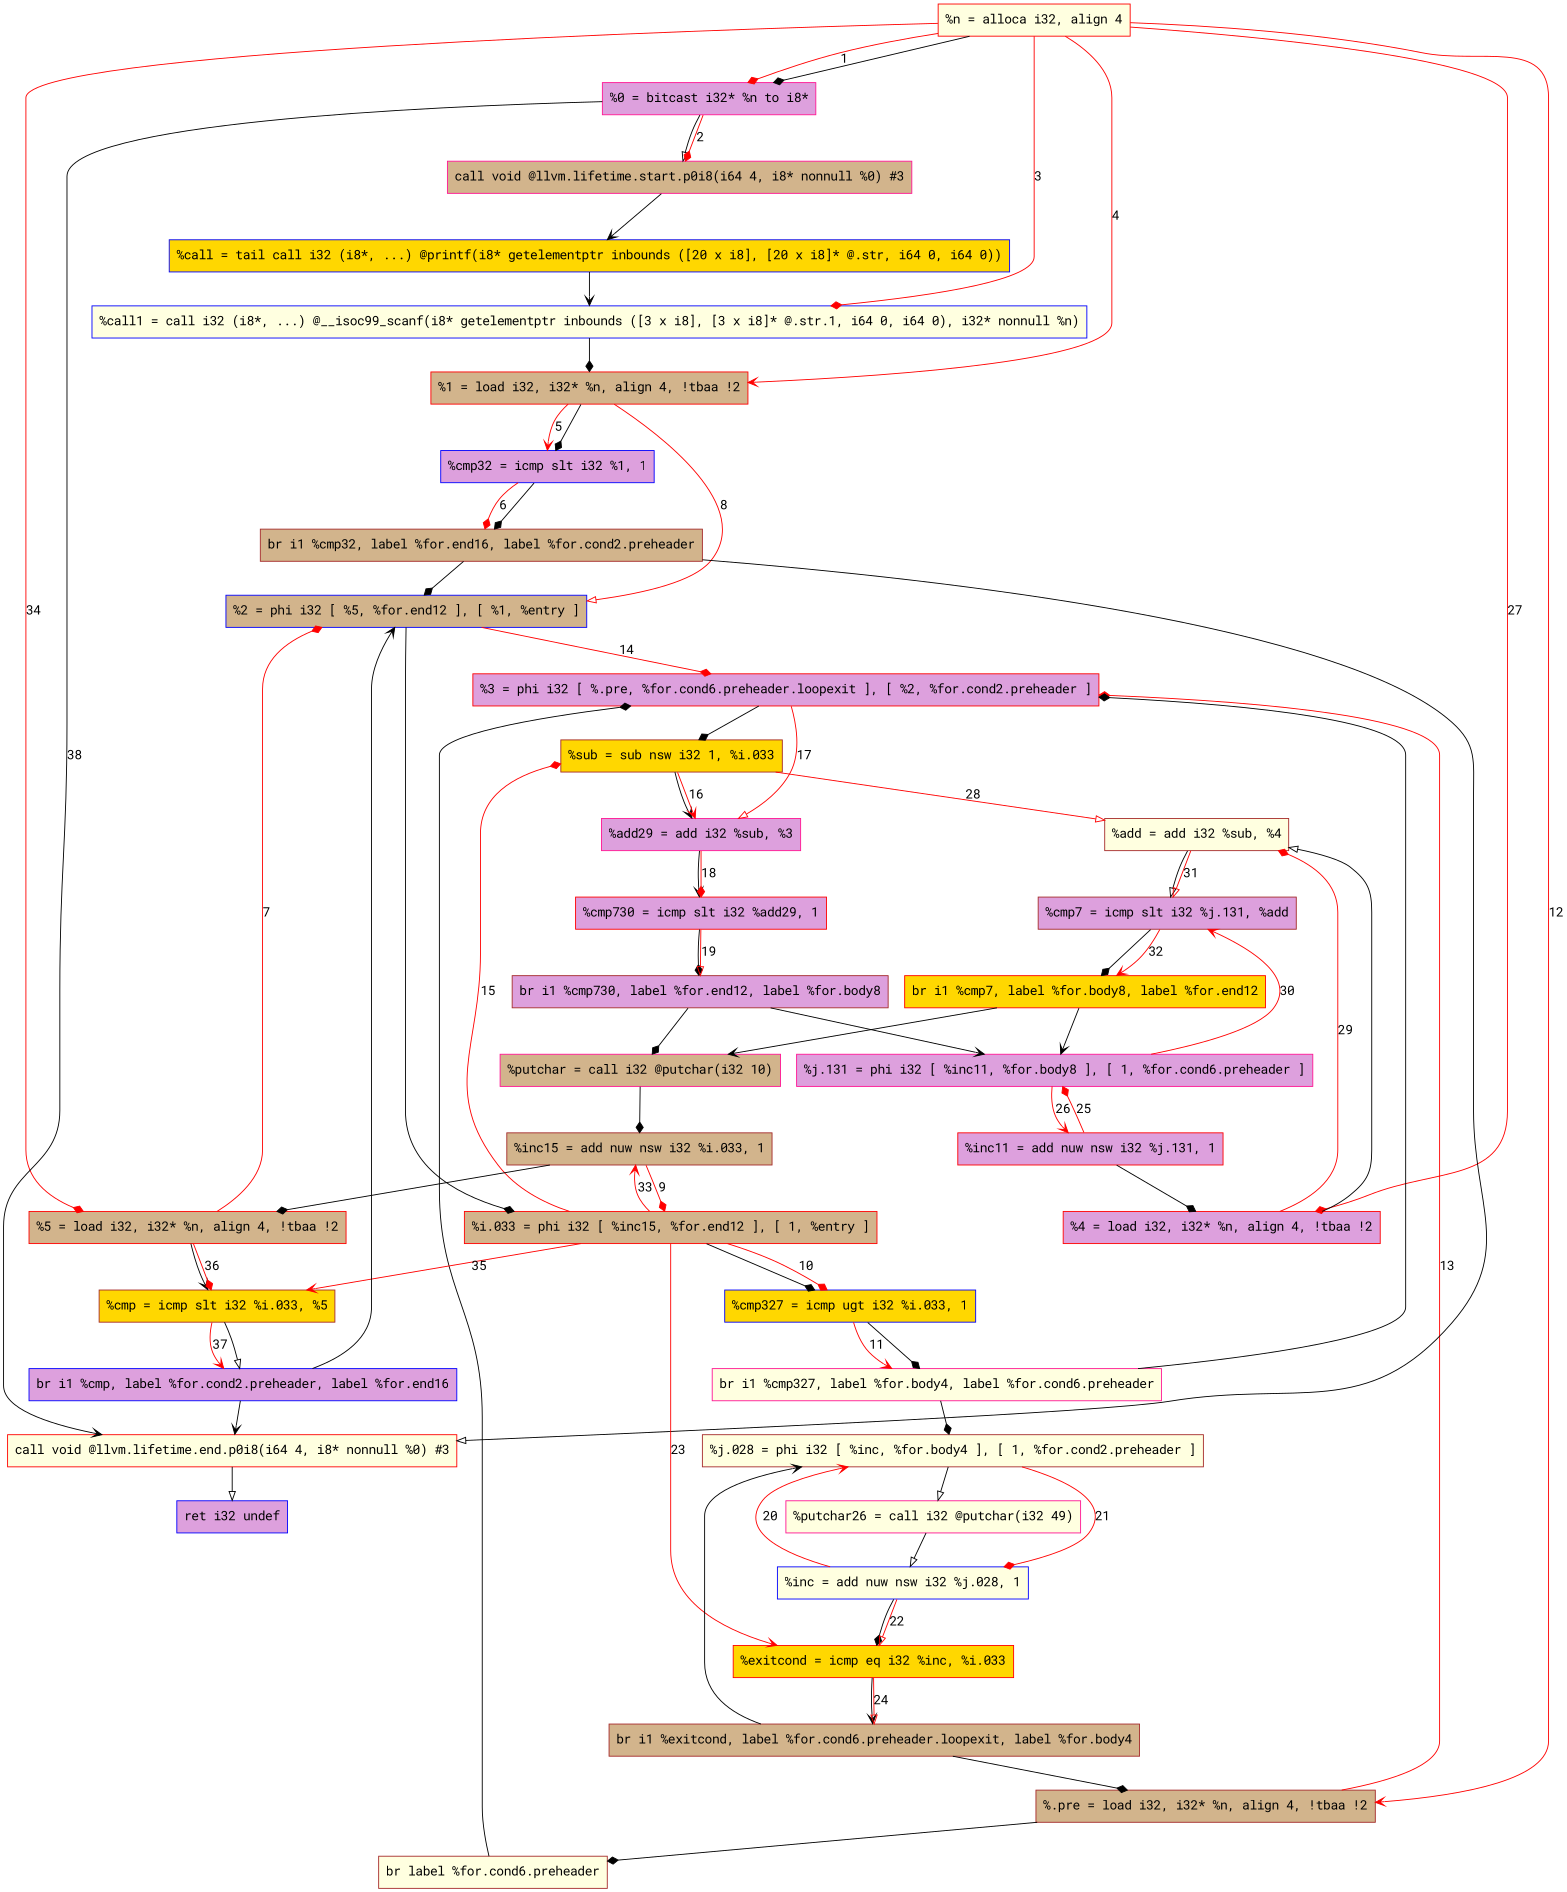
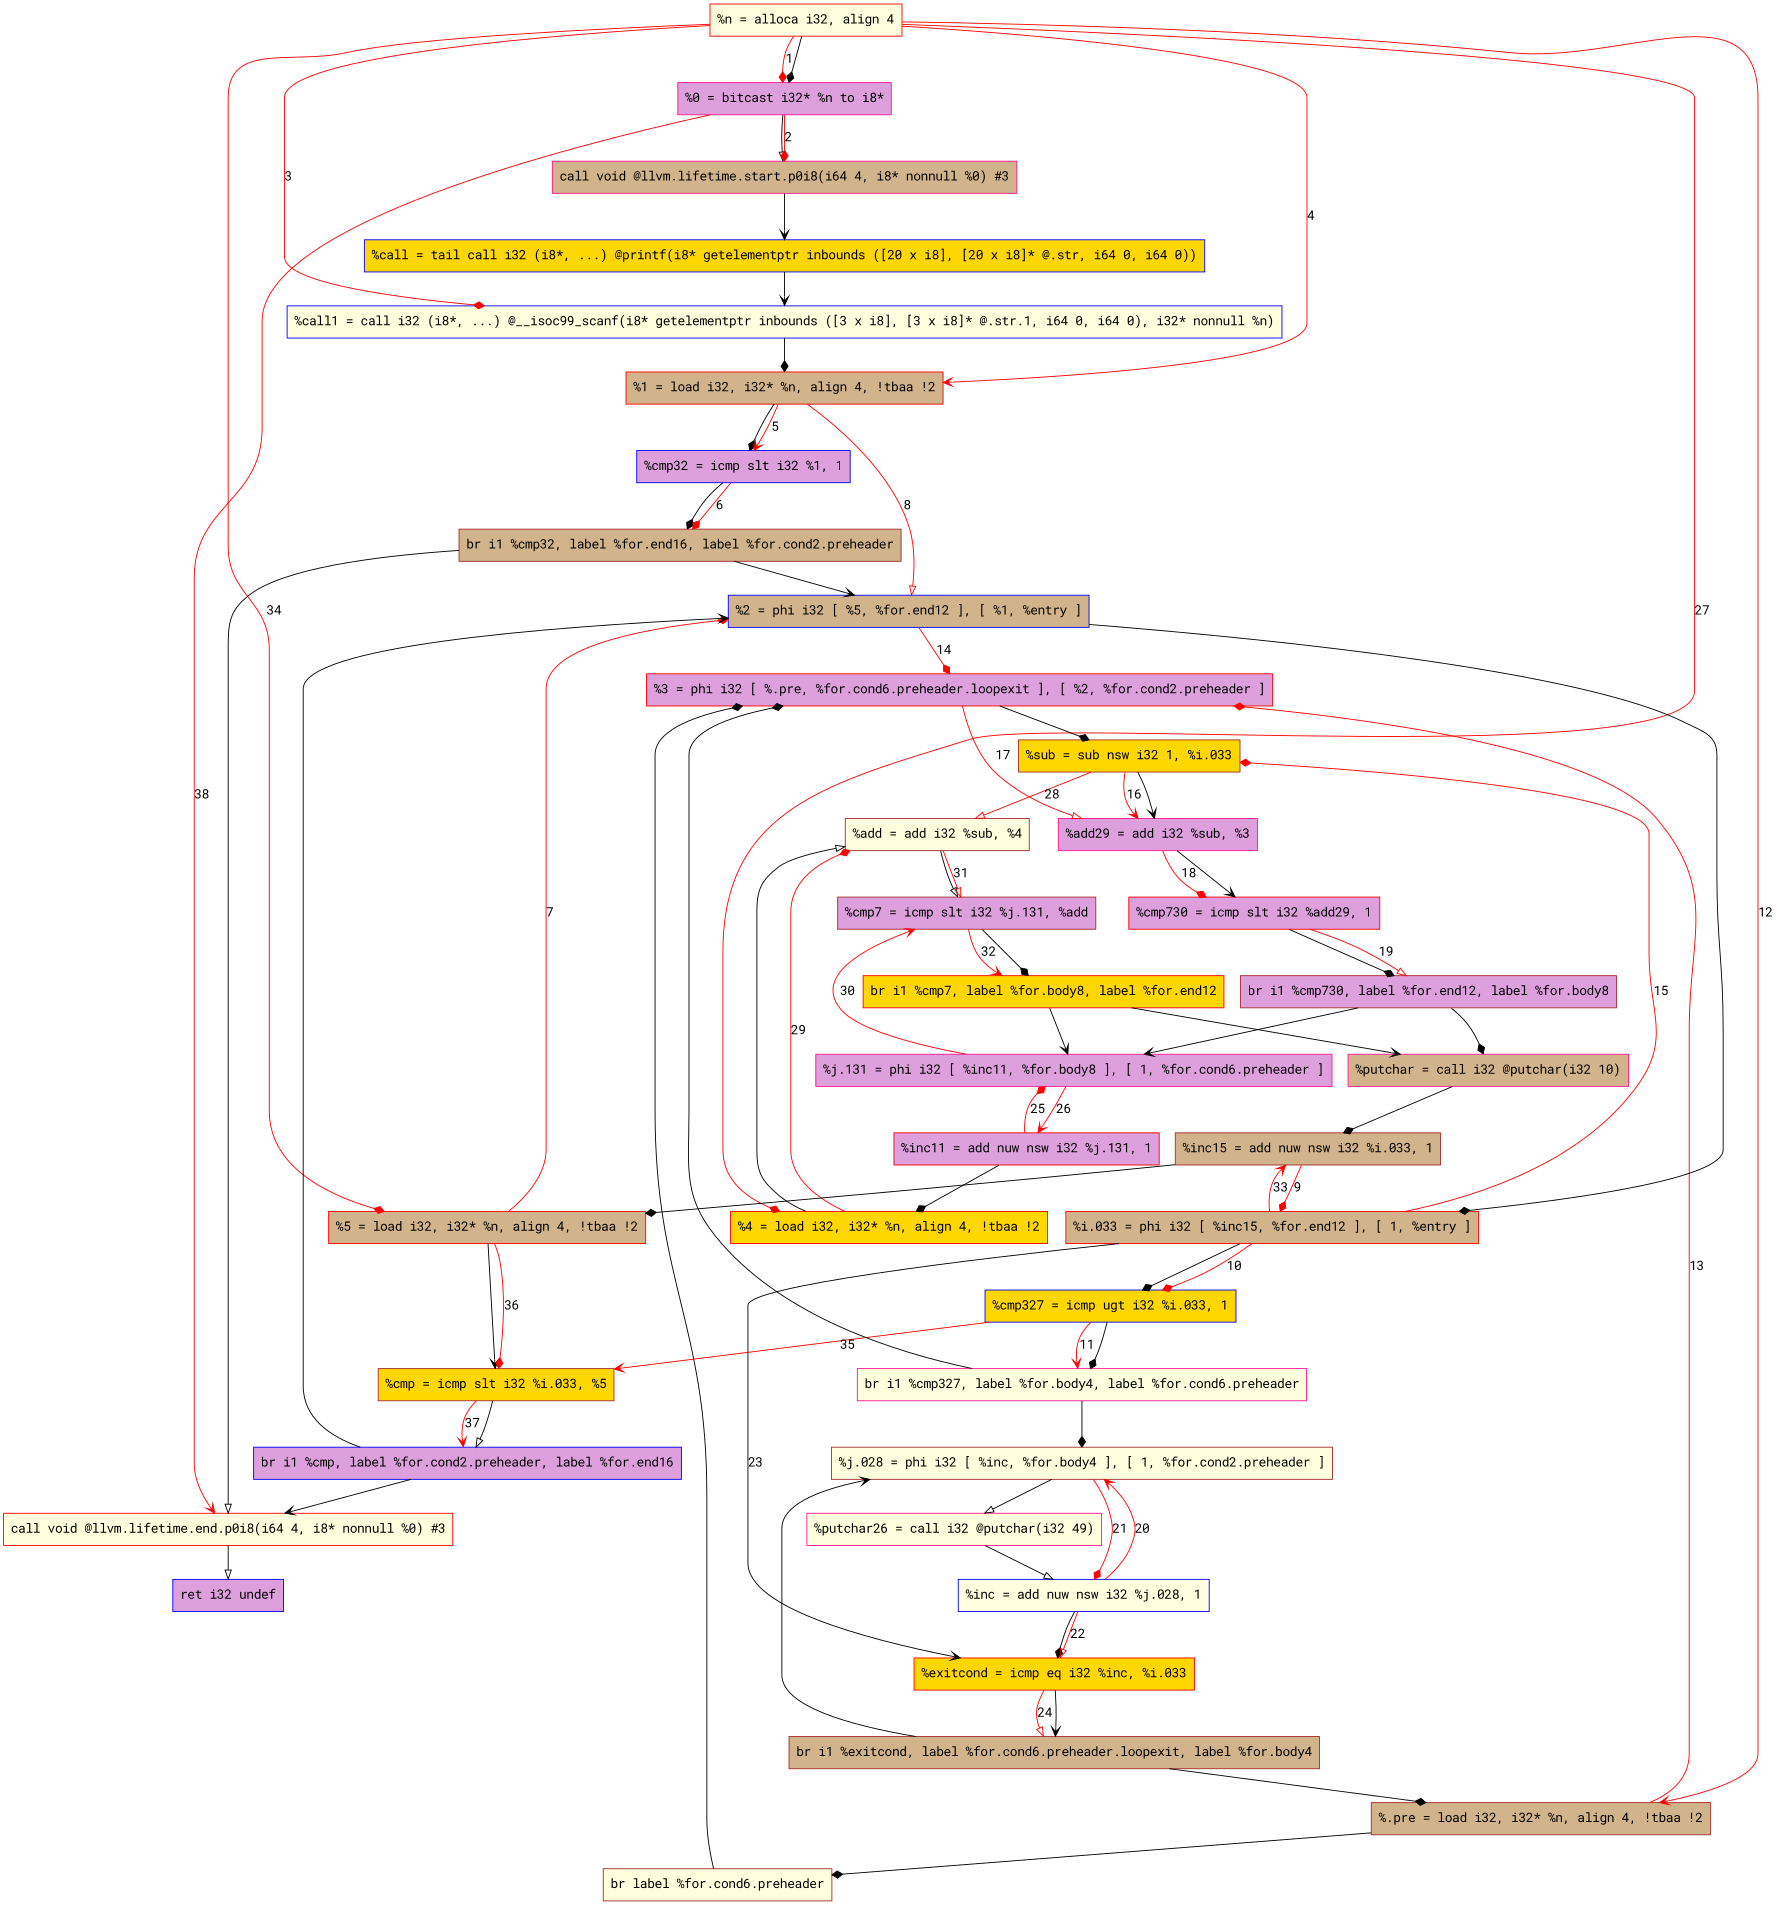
edge "%0 = bitcast i32* %n to i8*" -> "call void @llvm.lifetime.end.p0i8(i64 4, i8* nonnull %0) #3": color black -> red
edge "br i1 %cmp32, label %for.end16, label %for.cond2.preheader" -> "%2 = phi i32 [ %5, %for.end12 ], [ %1, %entry ]": arrowhead diamond -> vee
node "%4 = load i32, i32* %n, align 4, !tbaa !2": fillcolor plum -> gold
edge "%i.033 = phi i32 [ %inc15, %for.end12 ], [ 1, %entry ]" -> "%cmp = icmp slt i32 %i.033, %5": now "%cmp327 = icmp ugt i32 %i.033, 1" -> "%cmp = icmp slt i32 %i.033, %5"
edge "%i.033 = phi i32 [ %inc15, %for.end12 ], [ 1, %entry ]" -> "%exitcond = icmp eq i32 %inc, %i.033": color red -> black
